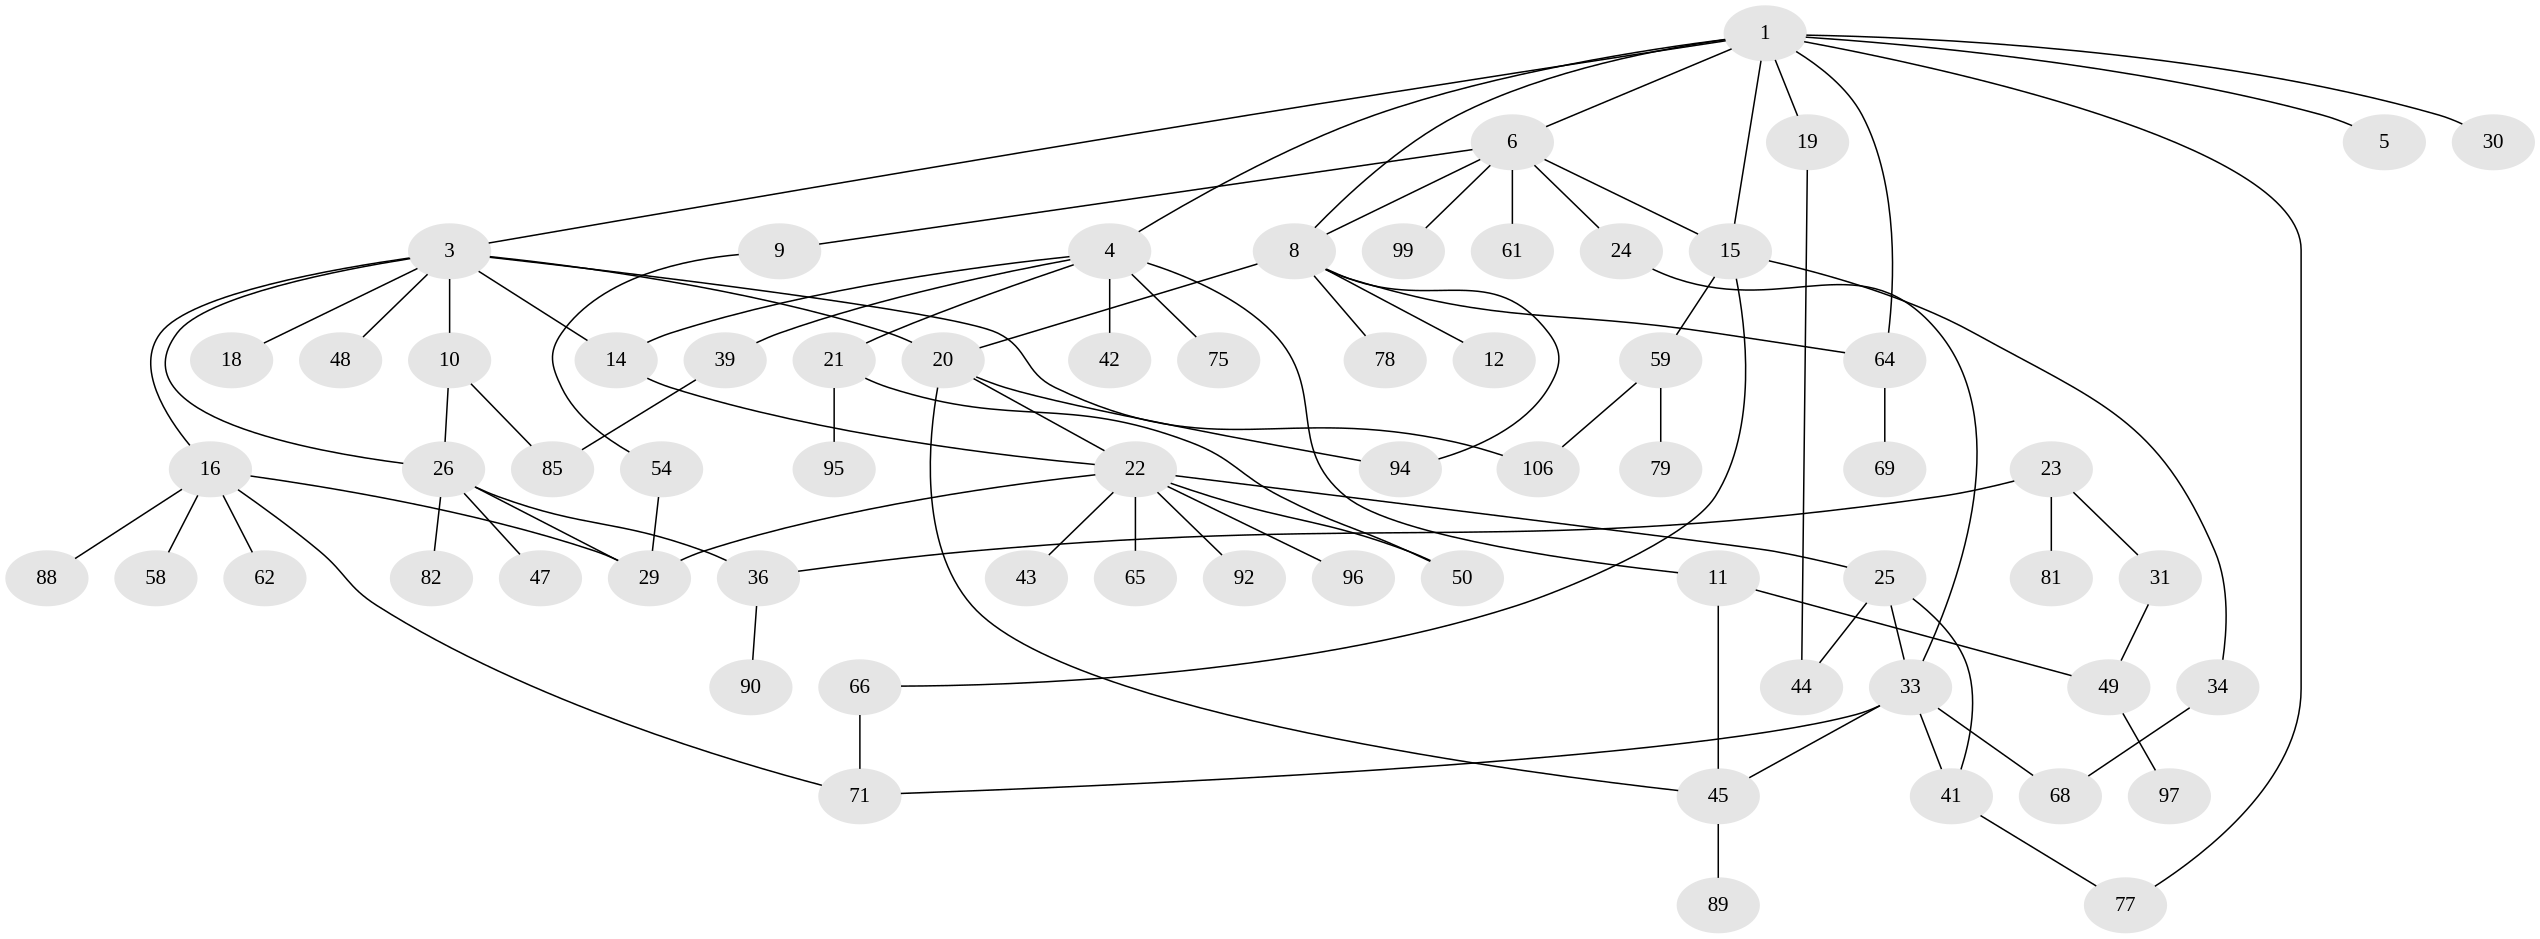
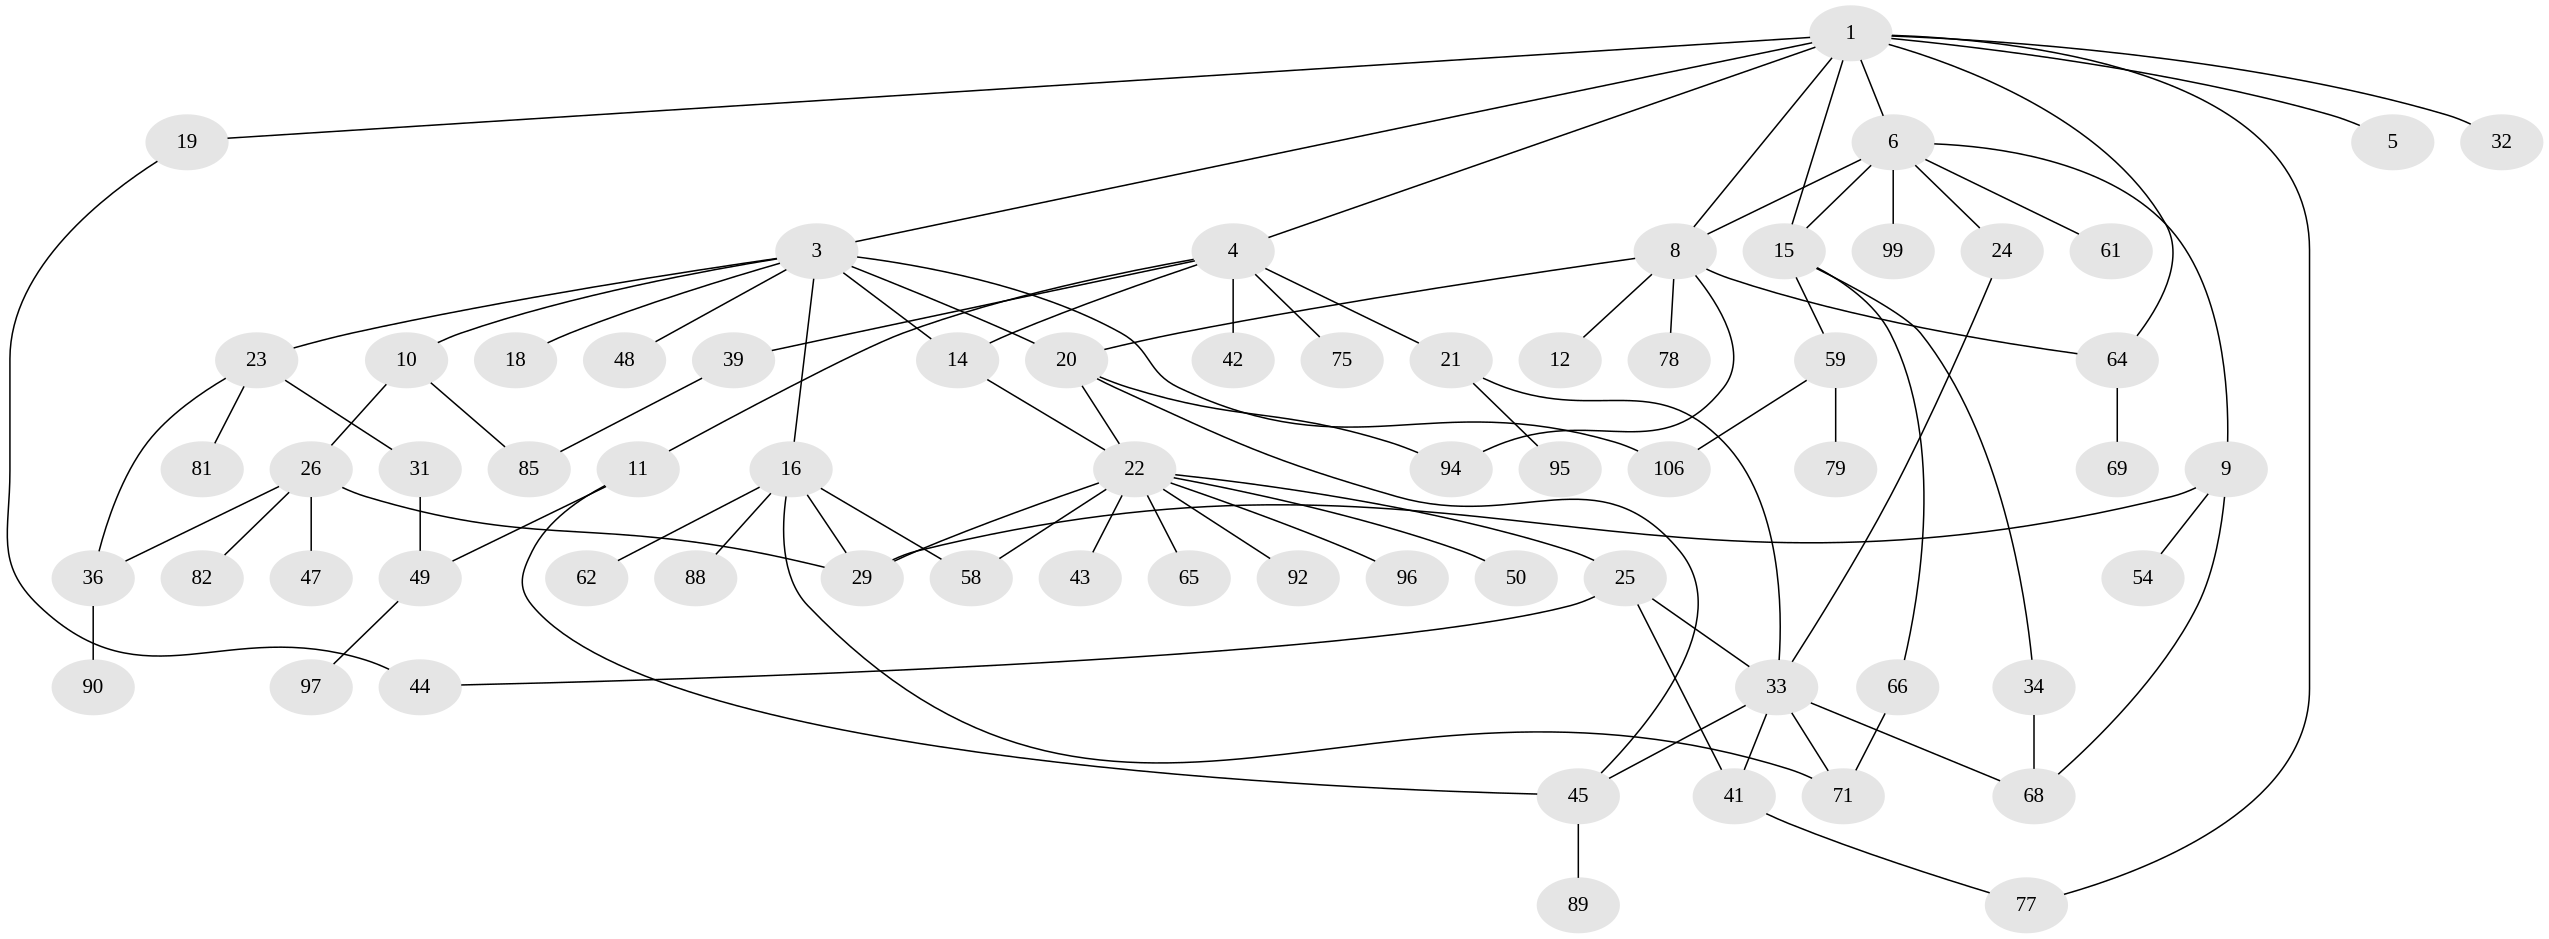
node "30": label "30" -> "32"
edge "3" -- "26": now "3" -- "23"
edge "21" -- "50": now "21" -- "33"
edge "22" -- "58": added
edge "54" -- "29": now "9" -- "29"
edge "9" -- "68": added
